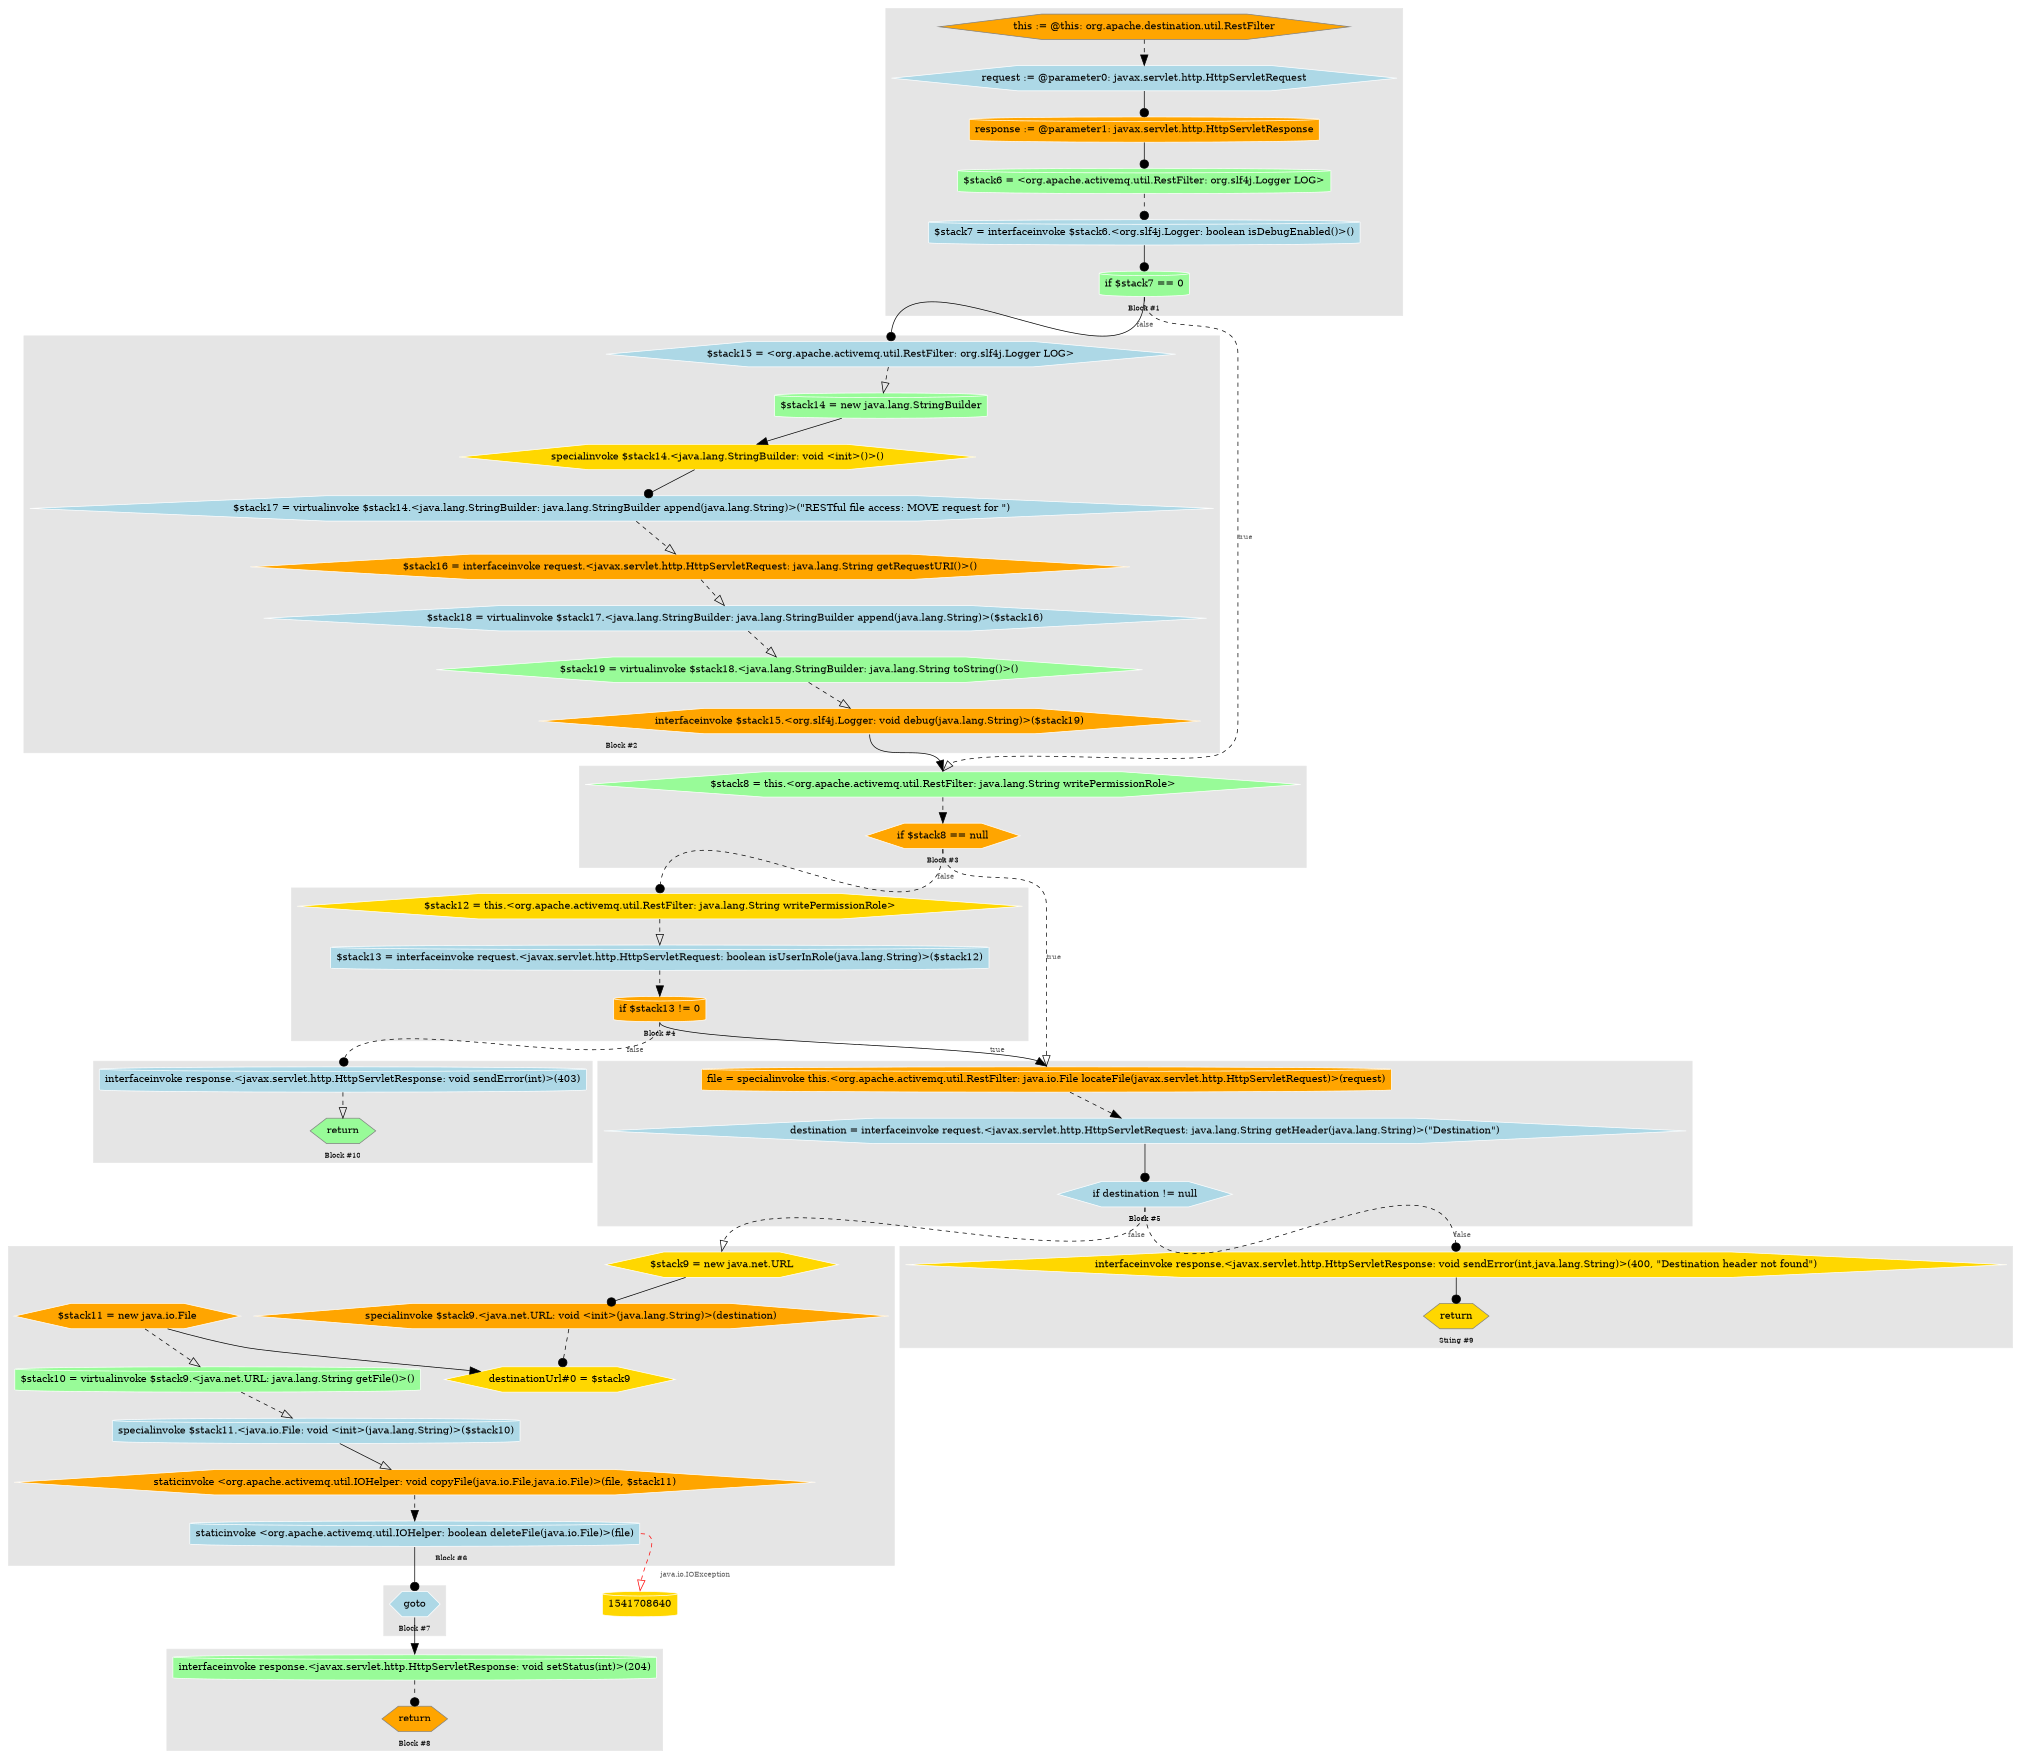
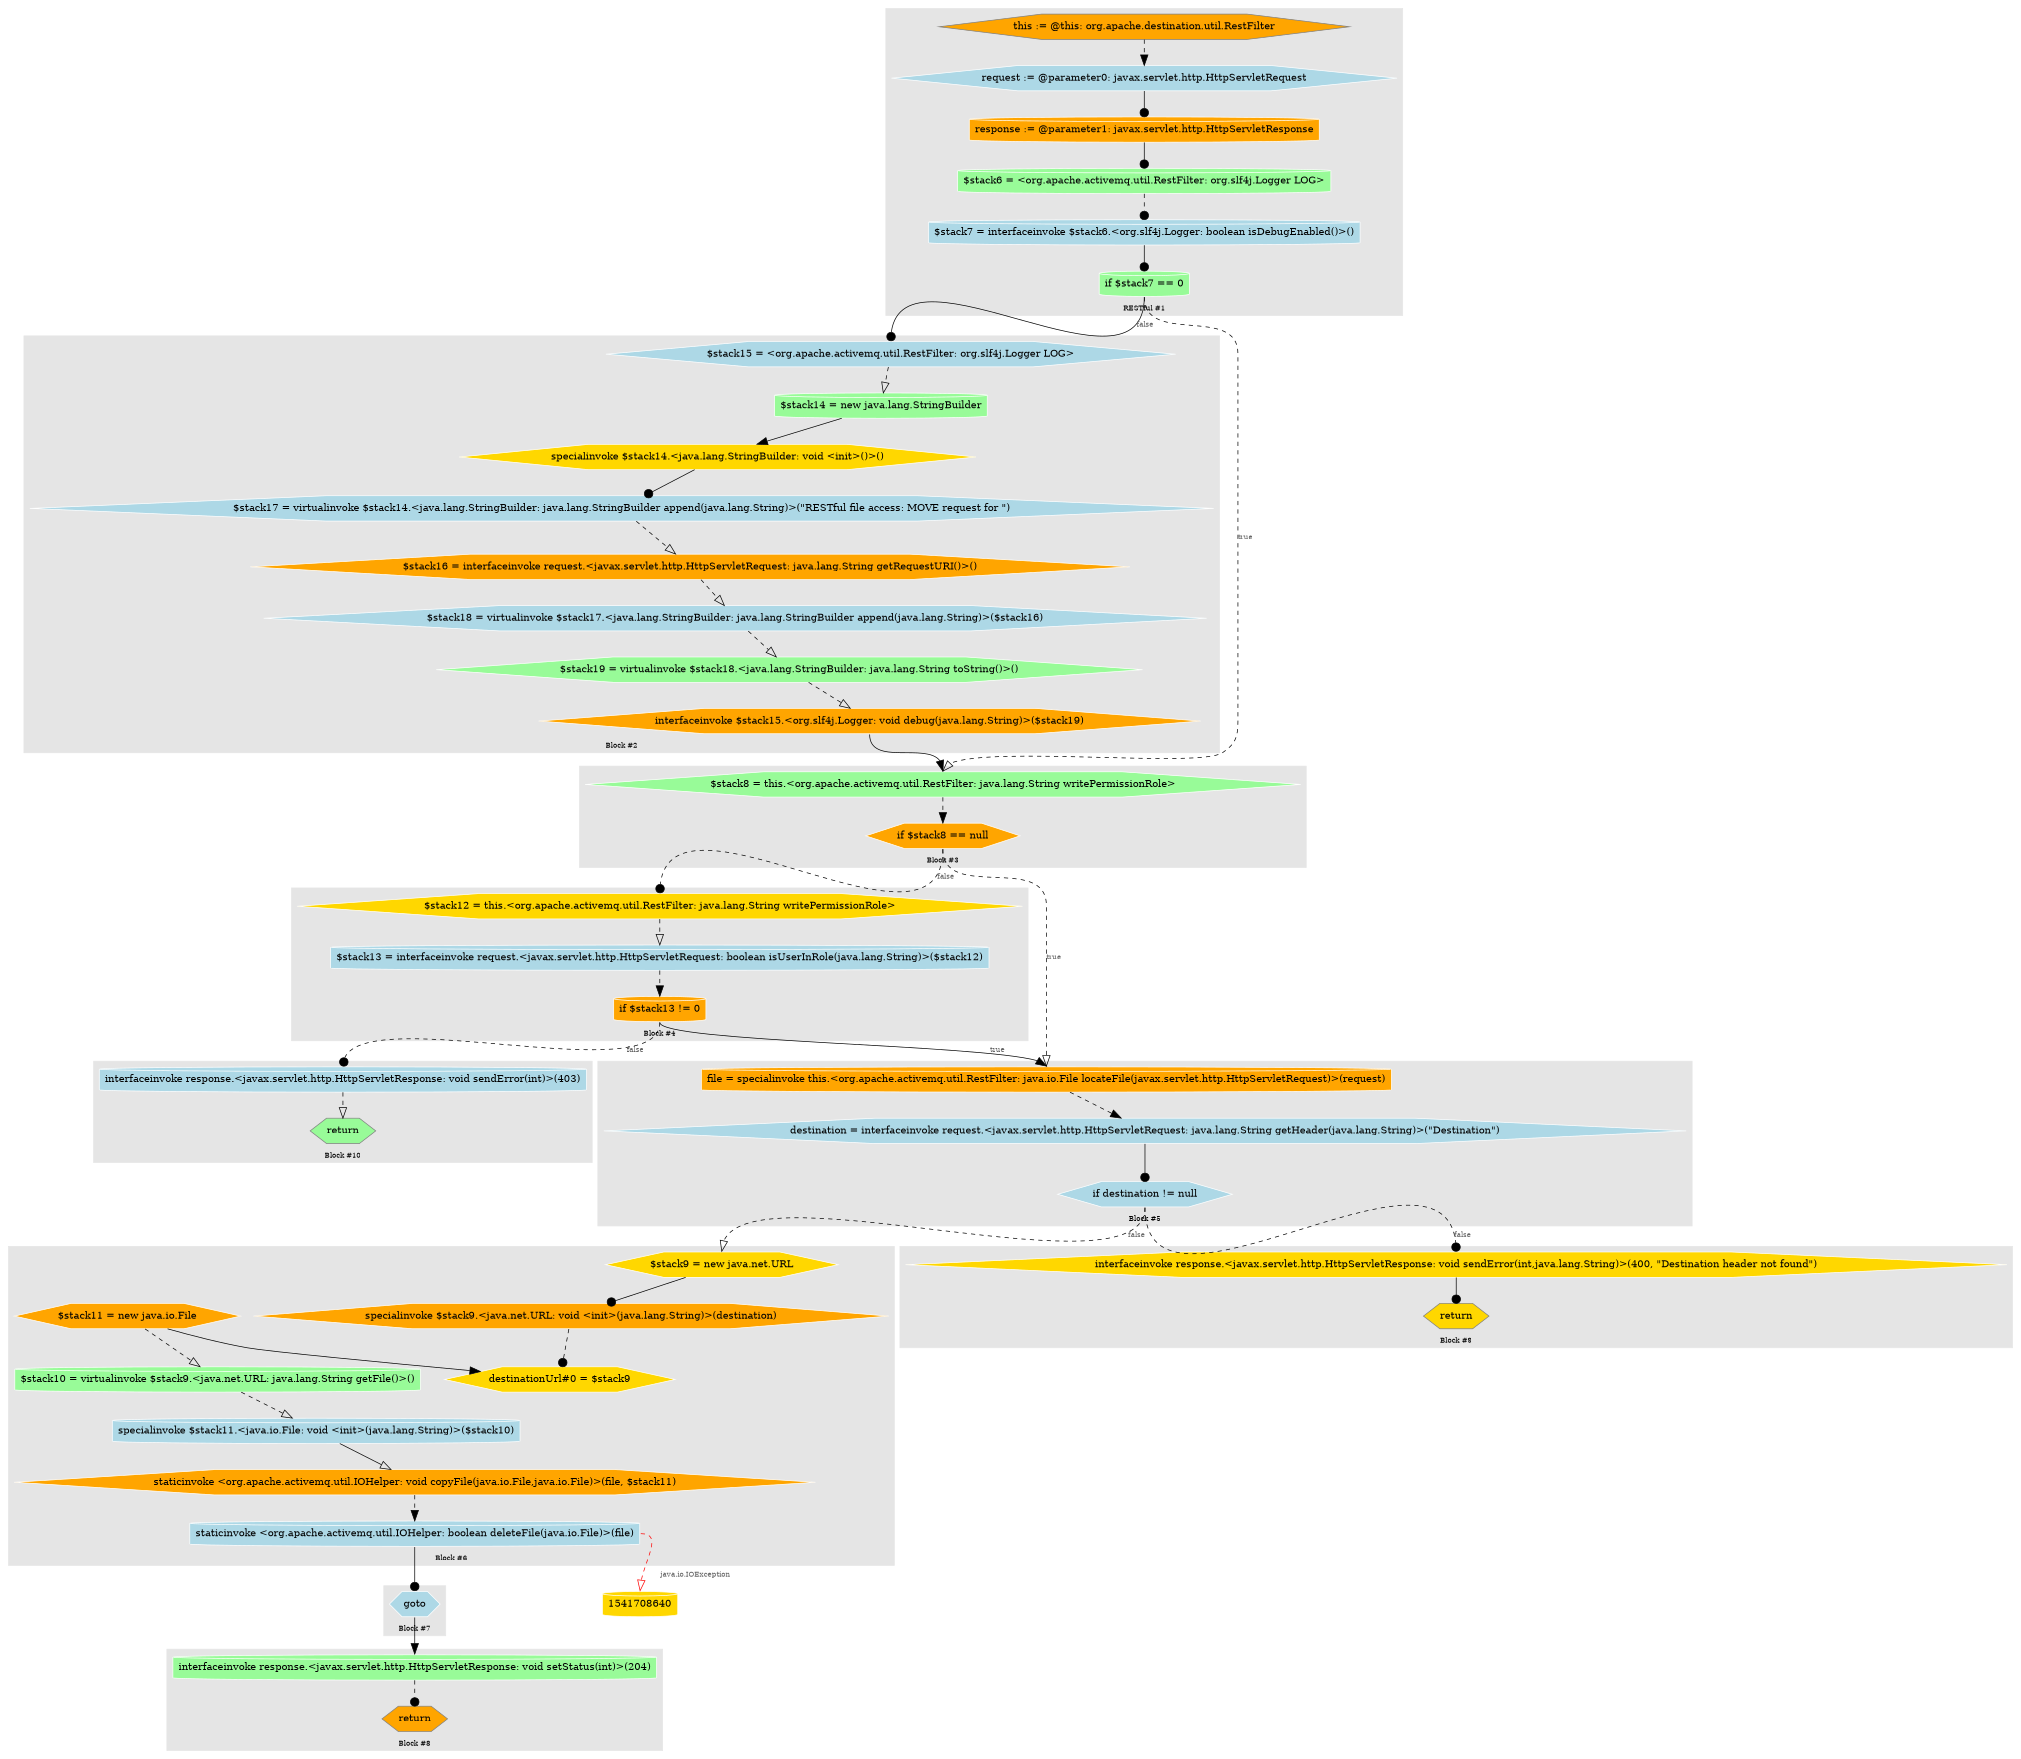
cluster "Block #1": label "Block #1" -> "RESTful #1"
cluster "String #9": label "String #9" -> "Block #9"
